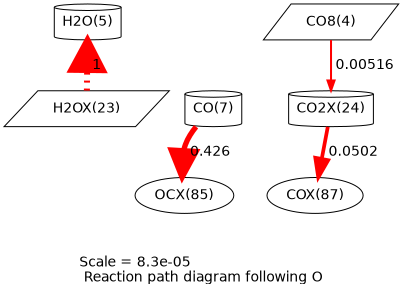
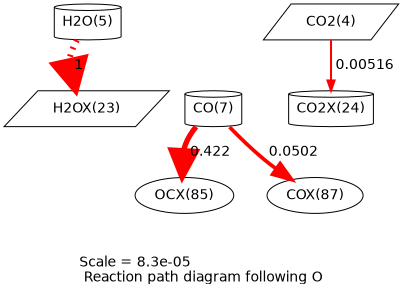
node "CO8(4)": label "CO8(4)" -> "CO2(4)"
edge "H2OX(23)" -> "H2O(5)": reversed
edge "CO2X(24)" -> "COX(87)": now "CO(7)" -> "COX(87)"
edge "CO(7)" -> "OCX(85)": label " 0.426" -> " 0.422"
